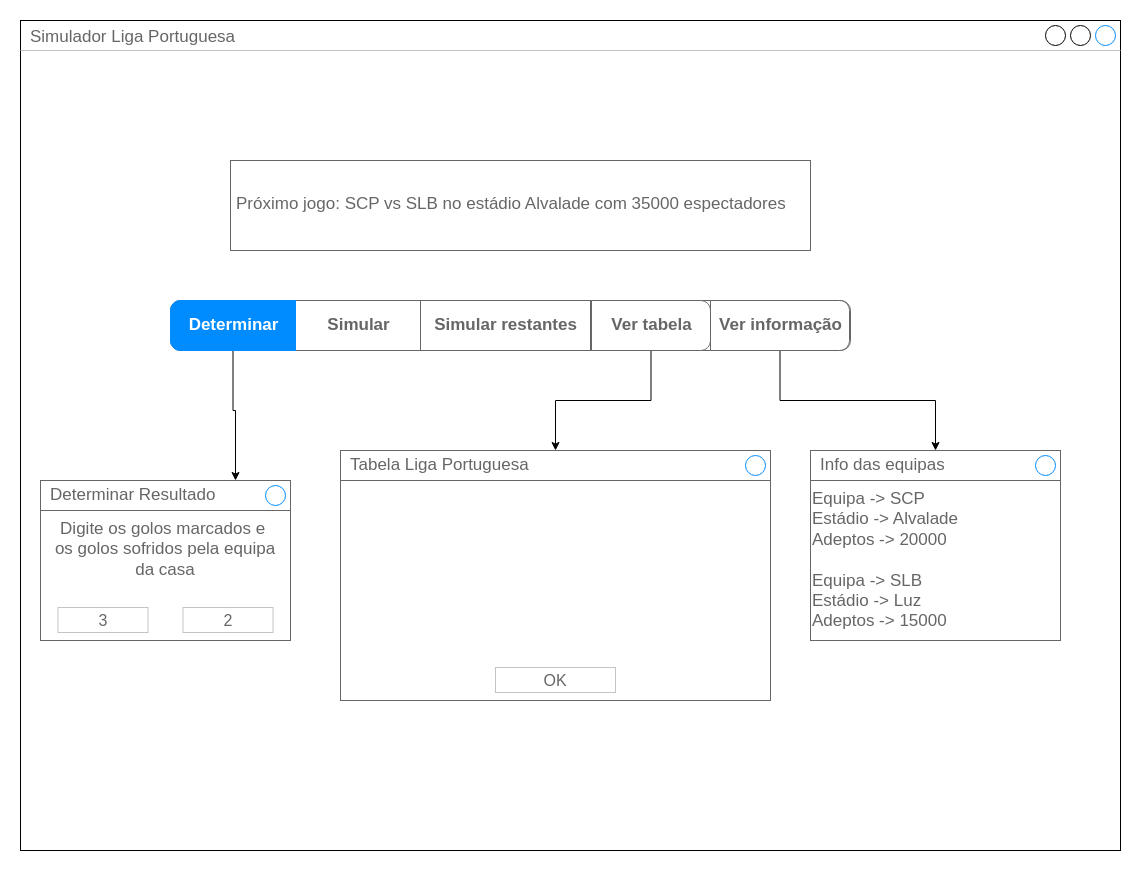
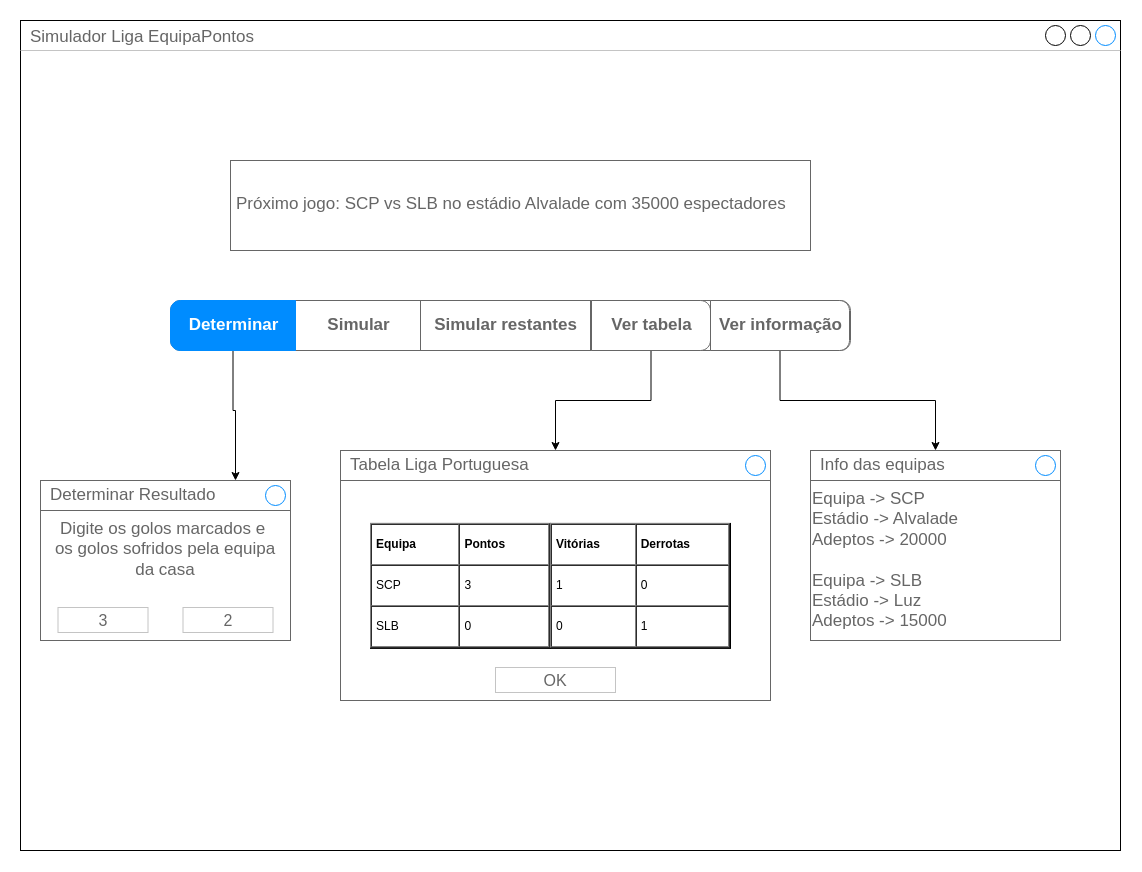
node "Simulador Liga Portuguesa": label "Simulador Liga Portuguesa" -> "Simulador Liga EquipaPontos"
node "EquipaPontos SCP 3 SLB 0": added
node "VitóriasDerrotas 1 0 0 1": added
